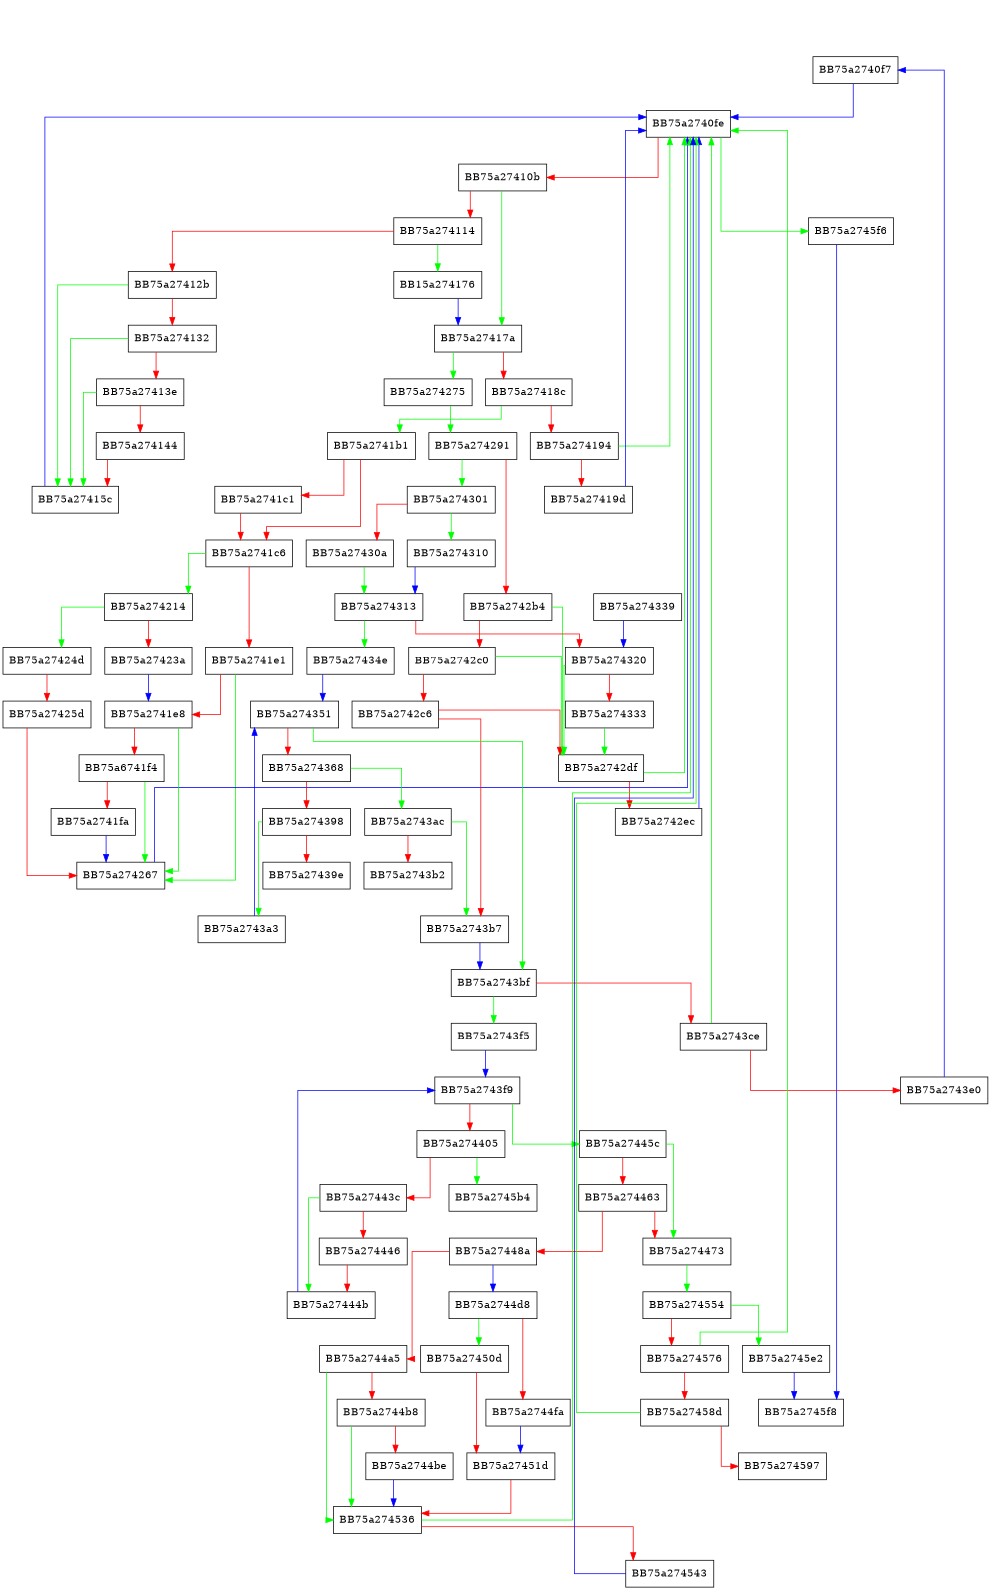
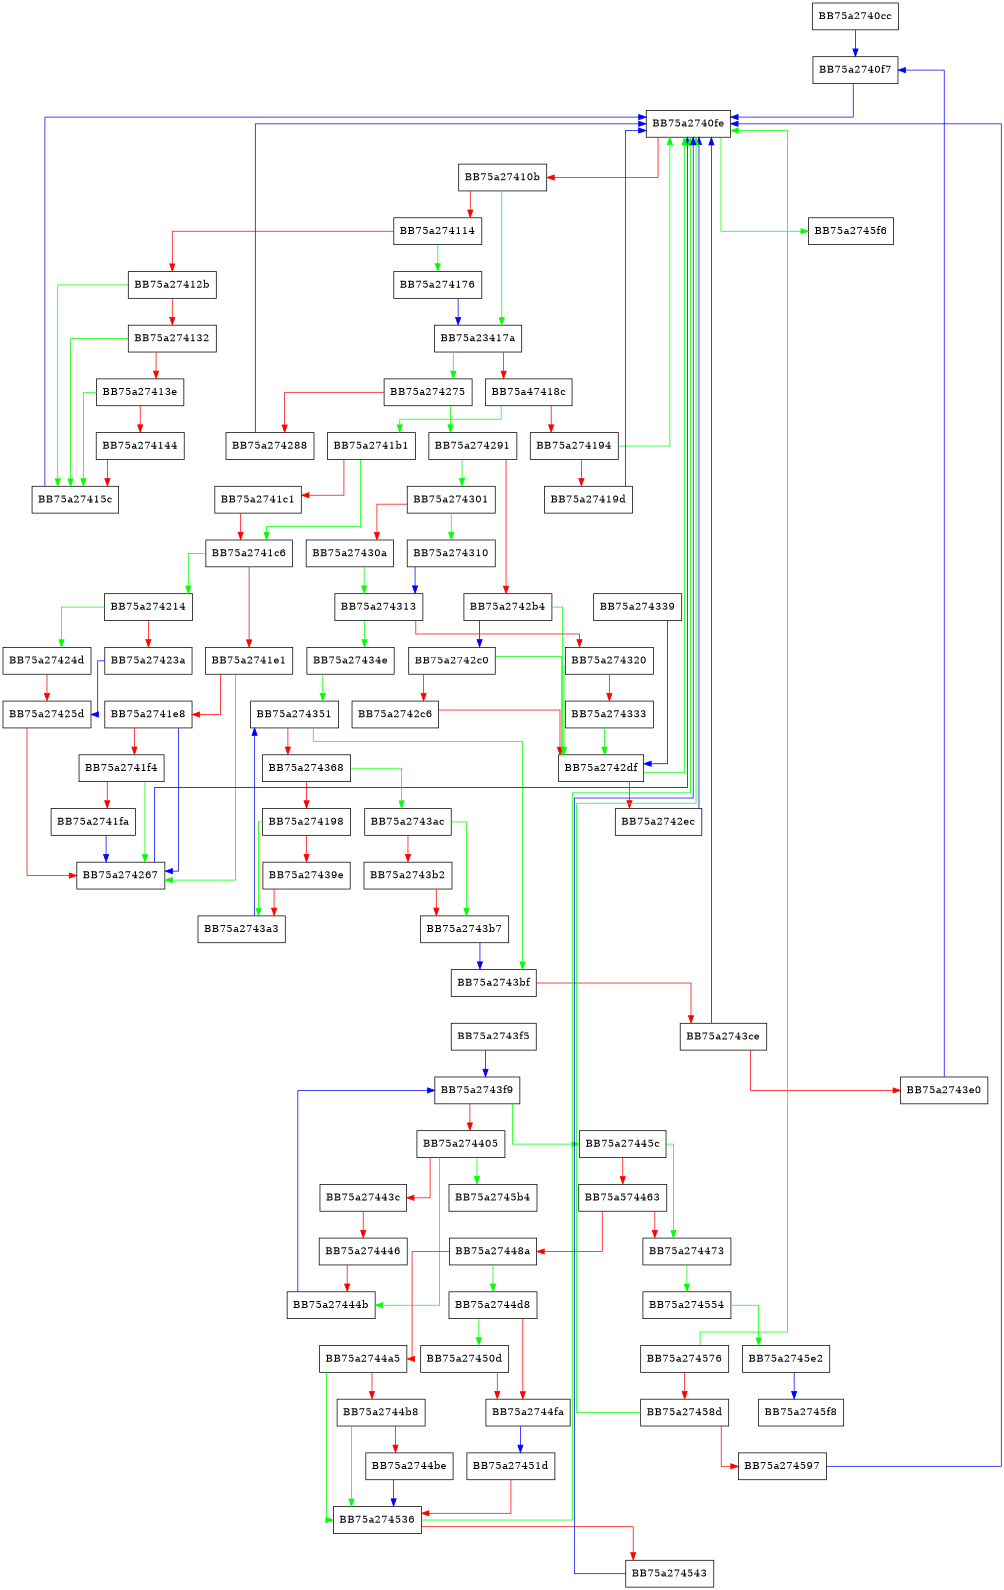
node "BB75a2740cc": added
node "BB15a274176": label "BB15a274176" -> "BB75a274176"
node "BB75a27417a": label "BB75a27417a" -> "BB75a23417a"
node "BB75a27418c": label "BB75a27418c" -> "BB75a47418c"
node "BB75a274288": added
edge "BB75a2741b1" -> "BB75a2741c6": color red -> green
edge "BB75a2743ce" -> "BB75a2740fe": color green -> blue
edge "BB75a2742b4" -> "BB75a2742c0": color red -> blue
edge "BB75a274339" -> "BB75a274320": now "BB75a274339" -> "BB75a2742df"
edge "BB75a27423a" -> "BB75a2741e8": now "BB75a27423a" -> "BB75a27425d"
edge "BB75a27434e" -> "BB75a274351": color blue -> green
edge "BB75a274597" -> "BB75a2740fe": added
node "BB75a6741f4": label "BB75a6741f4" -> "BB75a2741f4"
edge "BB75a2742c6" -> "BB75a2743b7": now "BB75a2743b2" -> "BB75a2743b7"
edge "BB75a2741e8" -> "BB75a274267": color green -> blue
edge "BB75a2745f6" -> "BB75a2745f8": removed
node "BB75a274398": label "BB75a274398" -> "BB75a274198"
edge "BB75a27439e" -> "BB75a2743a3": added
edge "BB75a2743bf" -> "BB75a2743f5": removed
node "BB75a274463": label "BB75a274463" -> "BB75a574463"
edge "BB75a27443c" -> "BB75a27444b": now "BB75a274405" -> "BB75a27444b"
edge "BB75a27448a" -> "BB75a2744d8": color blue -> green
edge "BB75a274554" -> "BB75a274576": removed
edge "BB75a27450d" -> "BB75a27451d": now "BB75a27450d" -> "BB75a2744fa"
